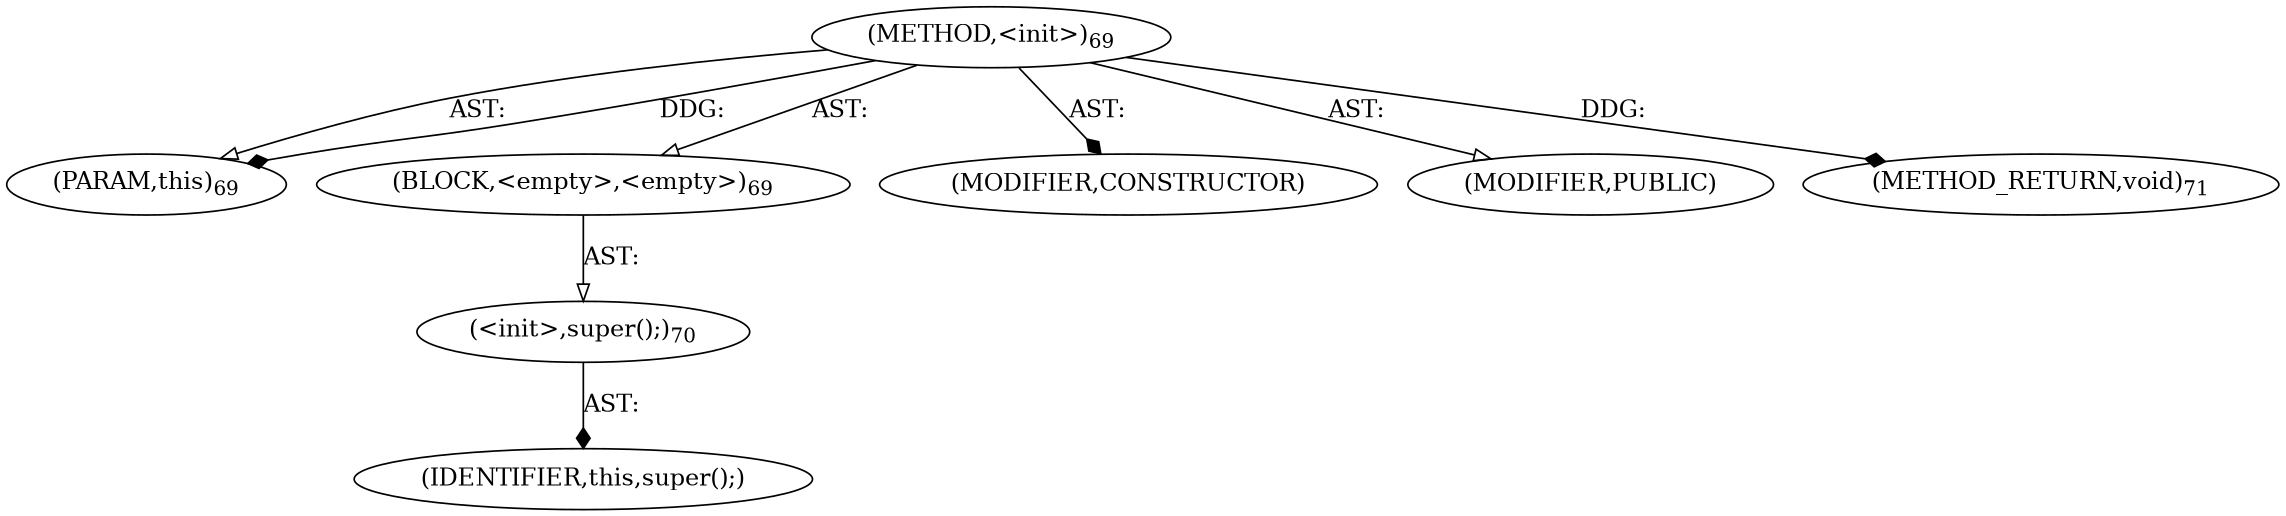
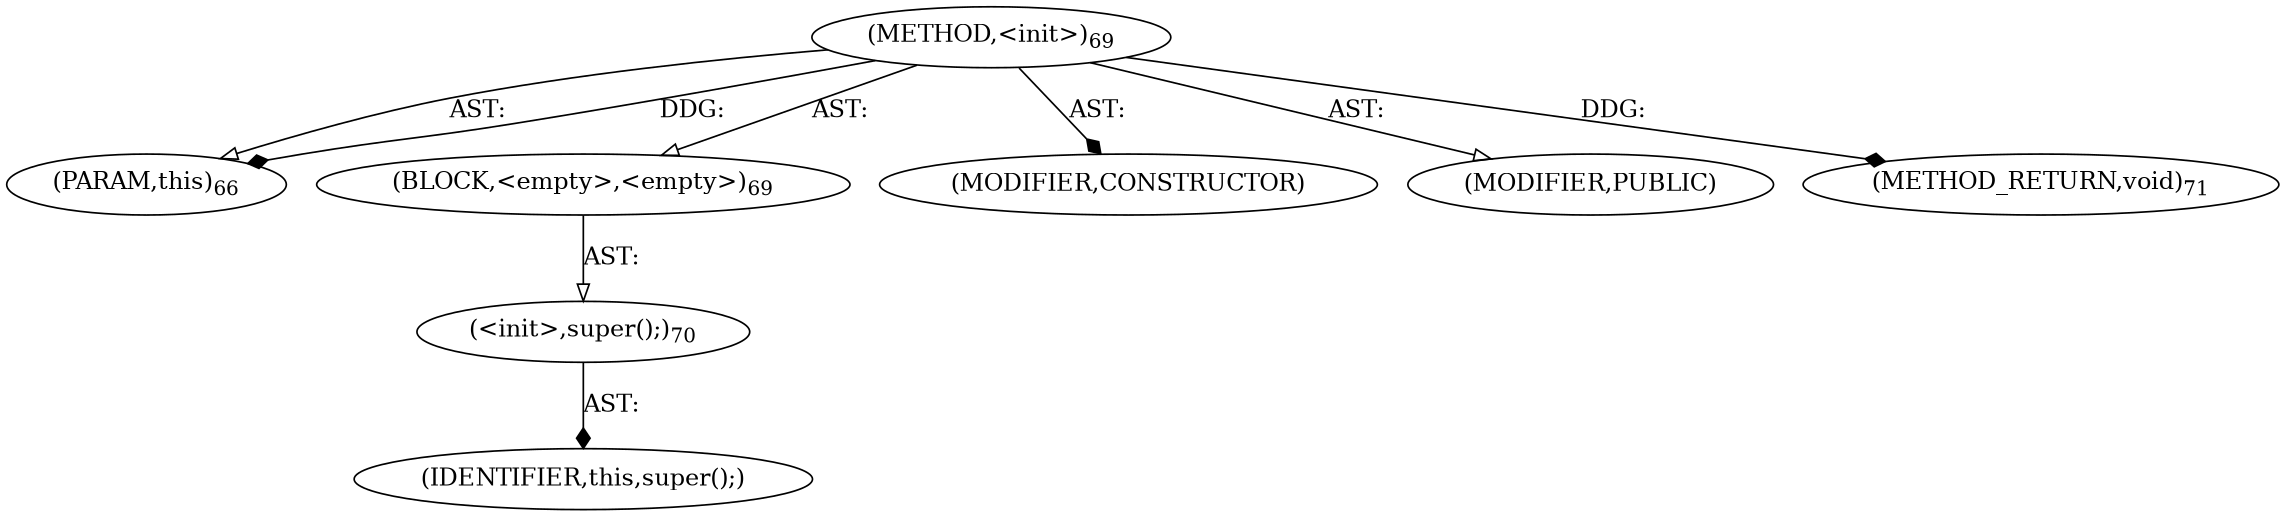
node "(PARAM,this)": text "69" -> "66"
